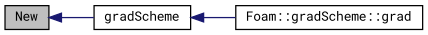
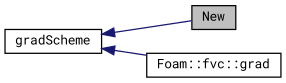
edge "gradScheme" -> "New": reversed
node "Foam::gradScheme::grad": label "Foam::gradScheme::grad" -> "Foam::fvc::grad"
